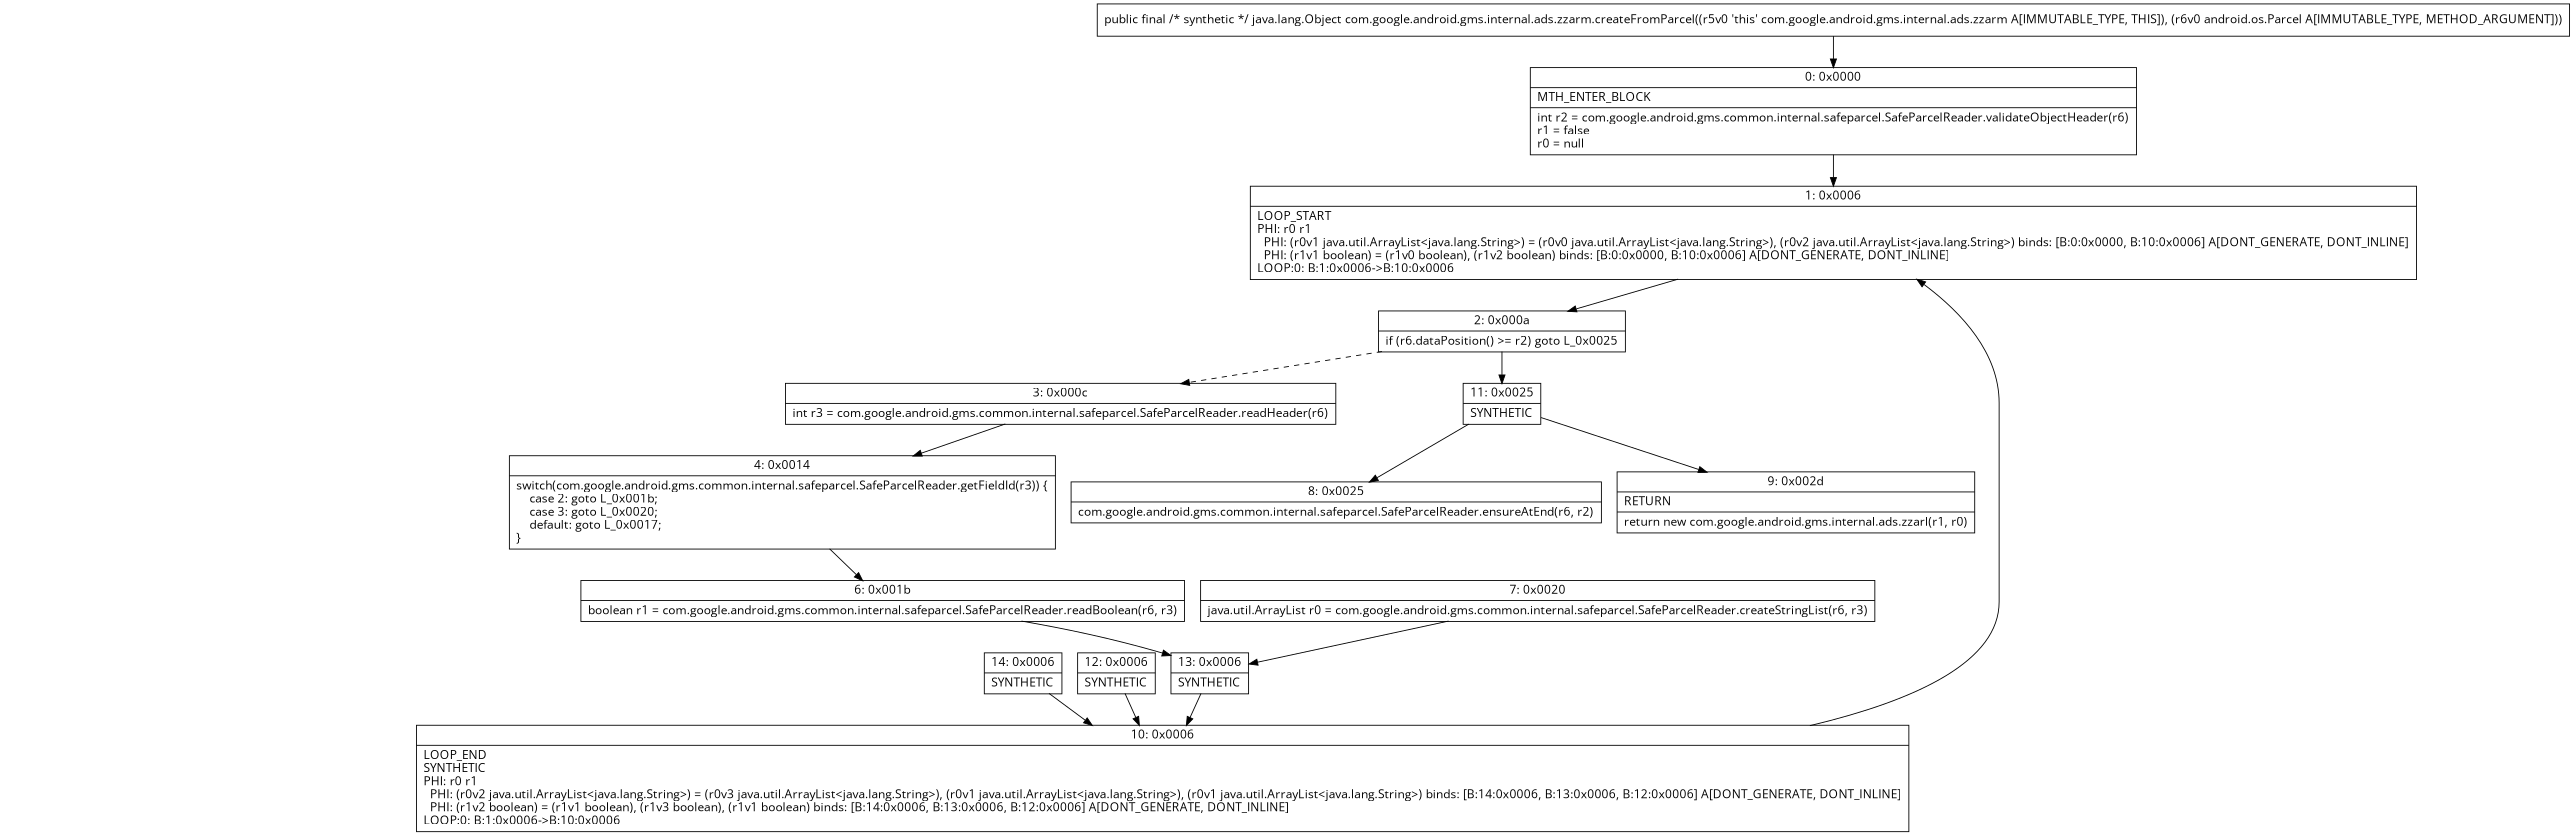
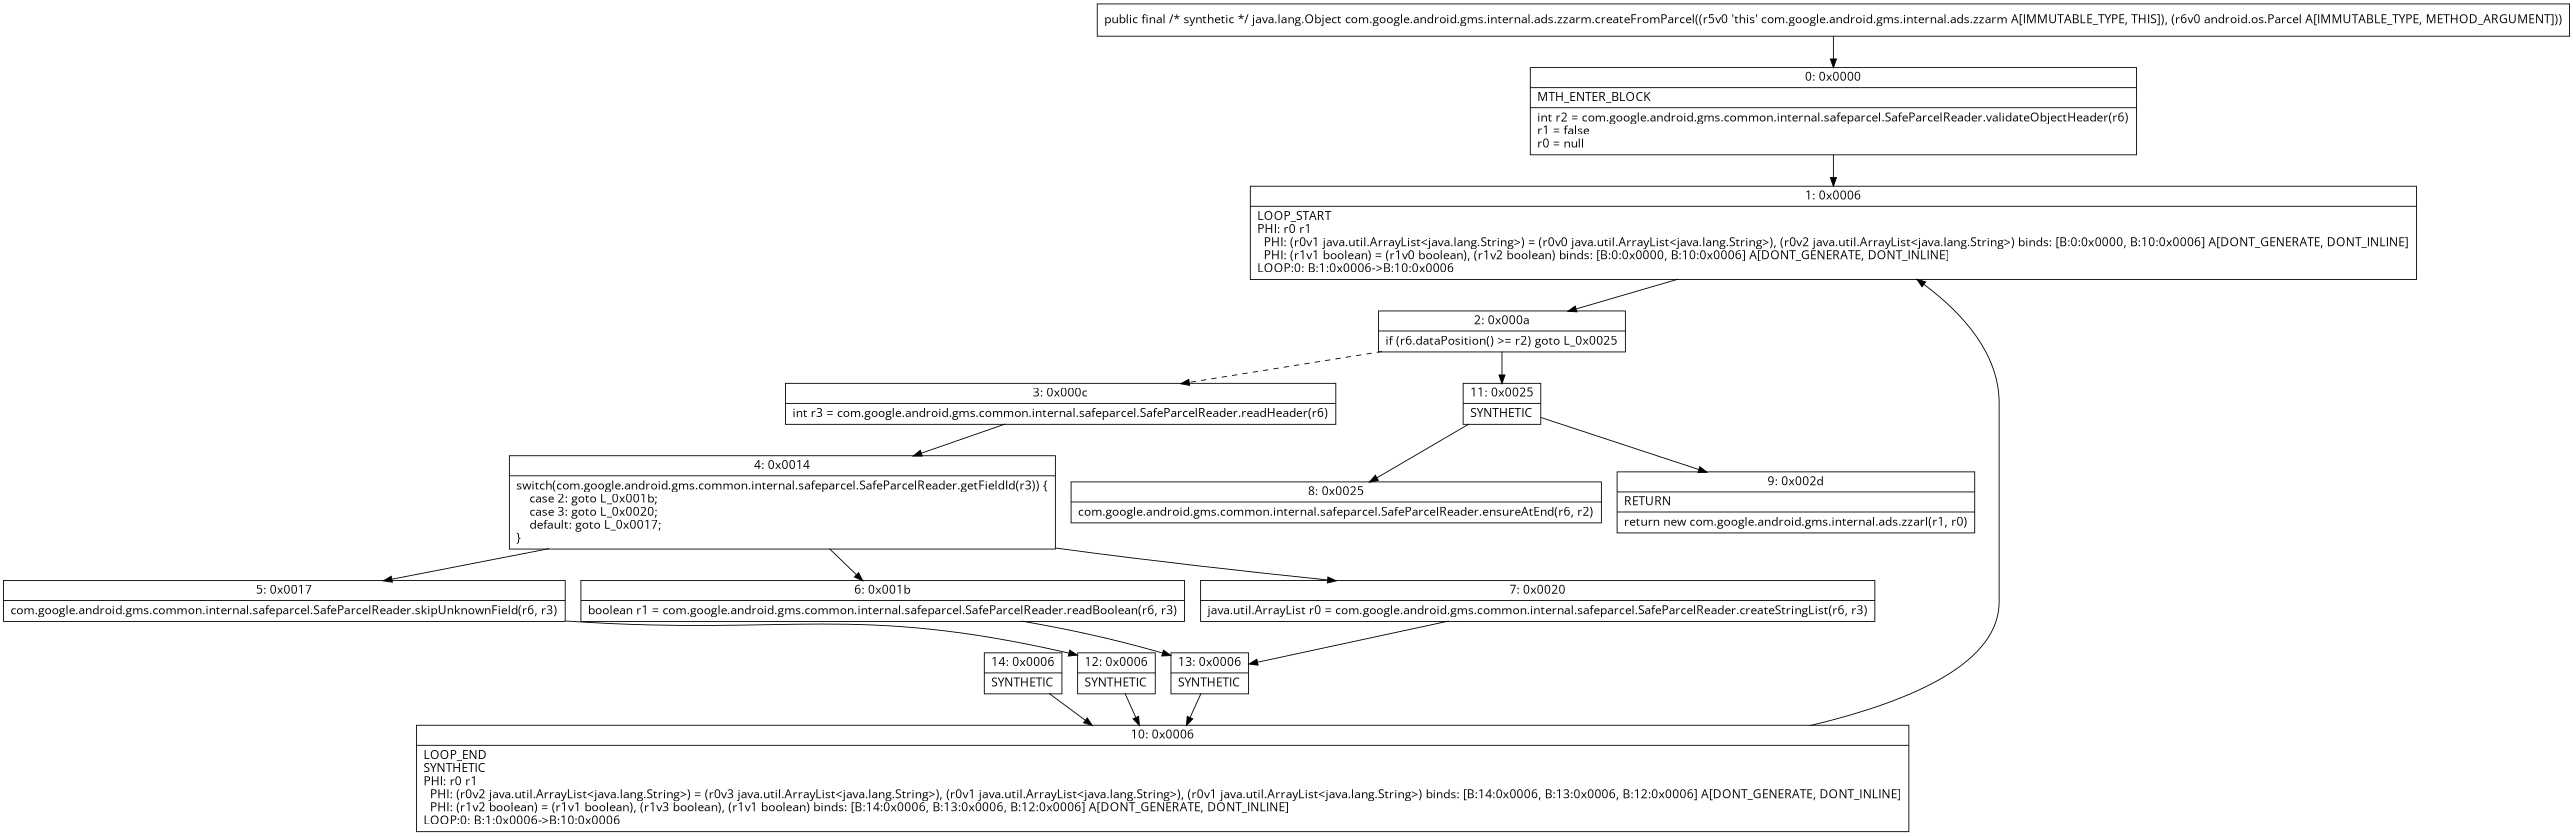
edge "4: 0x0014" -> "7: 0x0020": added
node "5: 0x0017": added
